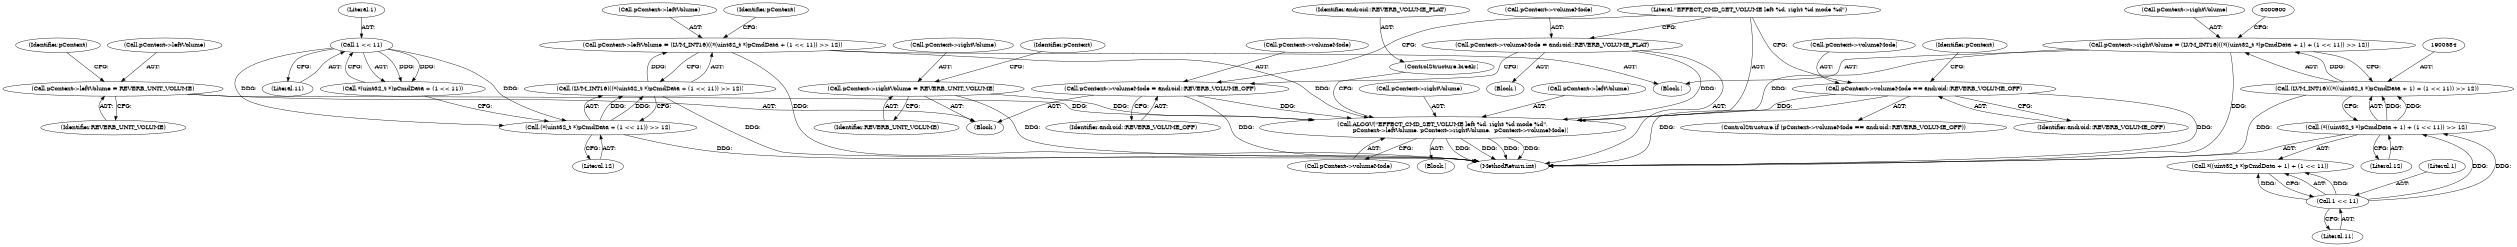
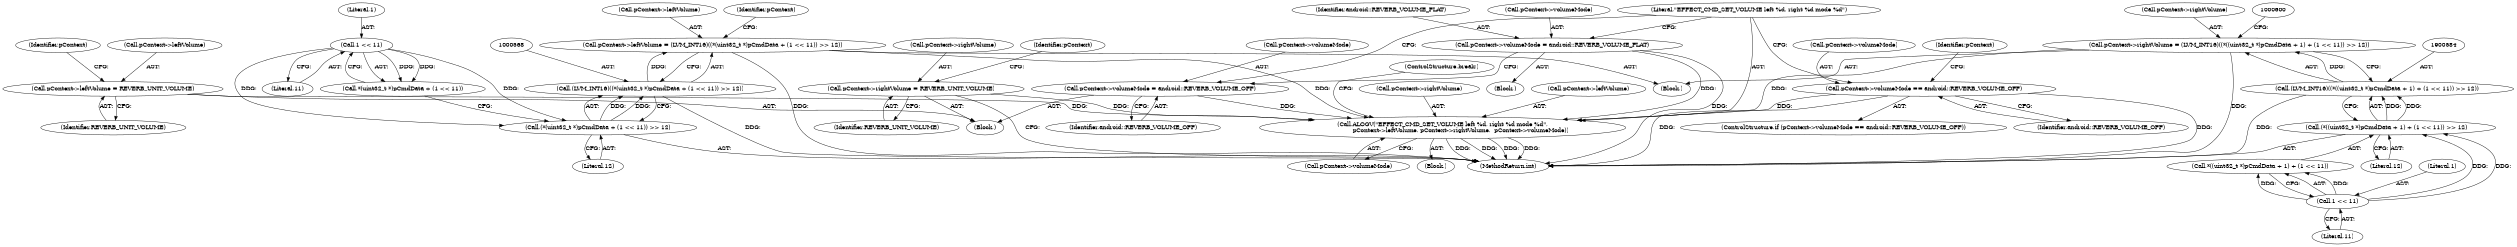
node "3000600": label "3000600" -> "1000600"
edge "(Identifier,android::REVERB_VOLUME_FLAT)" -> "(ControlStructure,break;)": now "(Identifier,android::REVERB_VOLUME_FLAT)" -> "(Call,pContext->volumeMode = android::REVERB_VOLUME_FLAT)"
node "1000568": added
edge "(Call,pContext->volumeMode = android::REVERB_VOLUME_FLAT)" -> "(MethodReturn,int)": label "AST: " -> "DDG: "
edge "(Call,pContext->rightVolume = REVERB_UNIT_VOLUME)" -> "(MethodReturn,int)": label "DDG: " -> "CFG: "
edge "(Call,(*((uint32_t *)pCmdData + 1) + (1 << 11)) >> 12)" -> "(Call,*((uint32_t *)pCmdData + 1) + (1 << 11))": reversed
edge "(Call,(*(uint32_t *)pCmdData + (1 << 11)) >> 12)" -> "(MethodReturn,int)": label "DDG: " -> "AST: "
edge "(Call,pContext->volumeMode = android::REVERB_VOLUME_OFF)" -> "(MethodReturn,int)": removed, label "DDG:"
